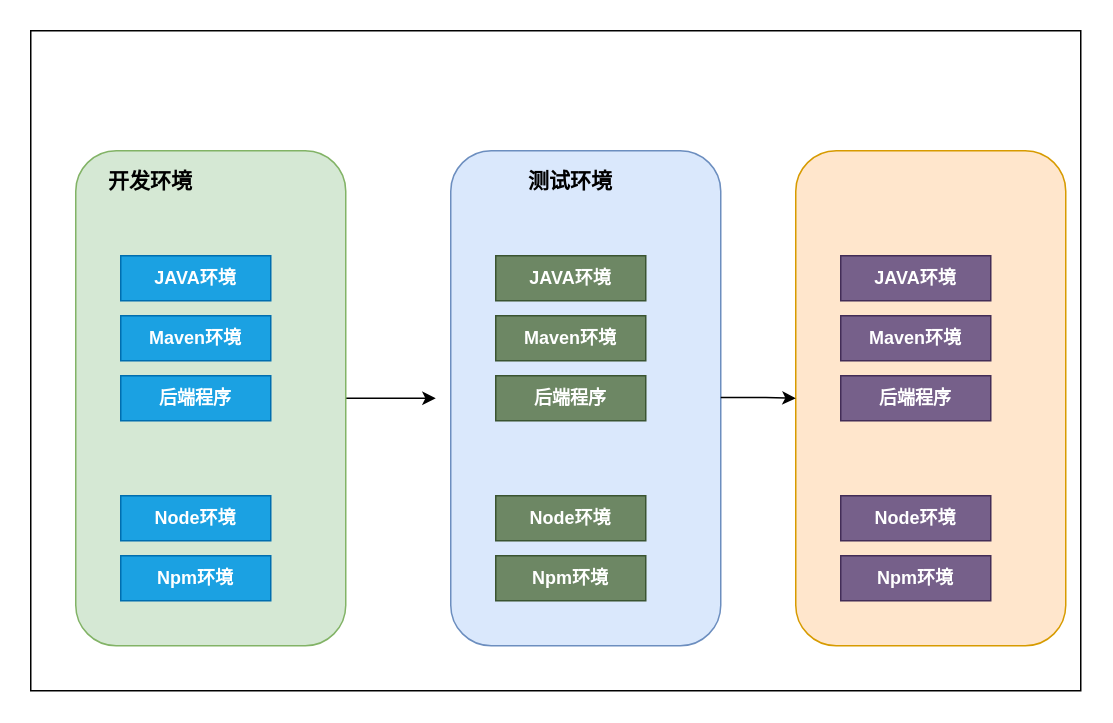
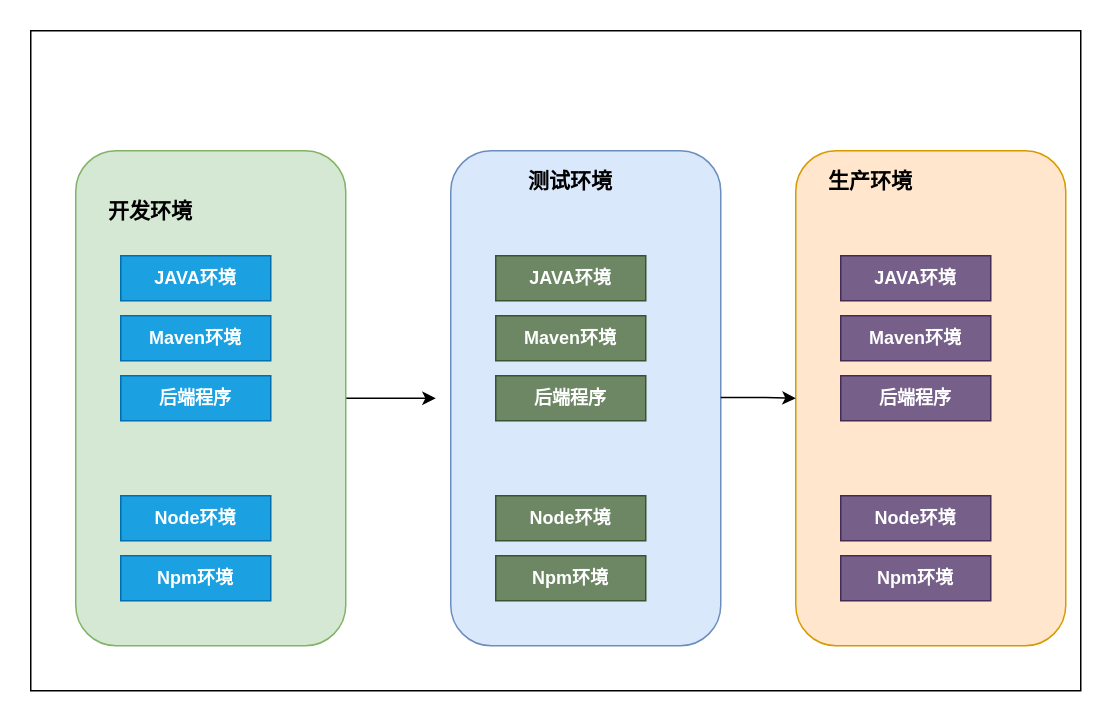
node "开发环境": moved (151, 181) -> (151, 211)
node "生产环境": added
